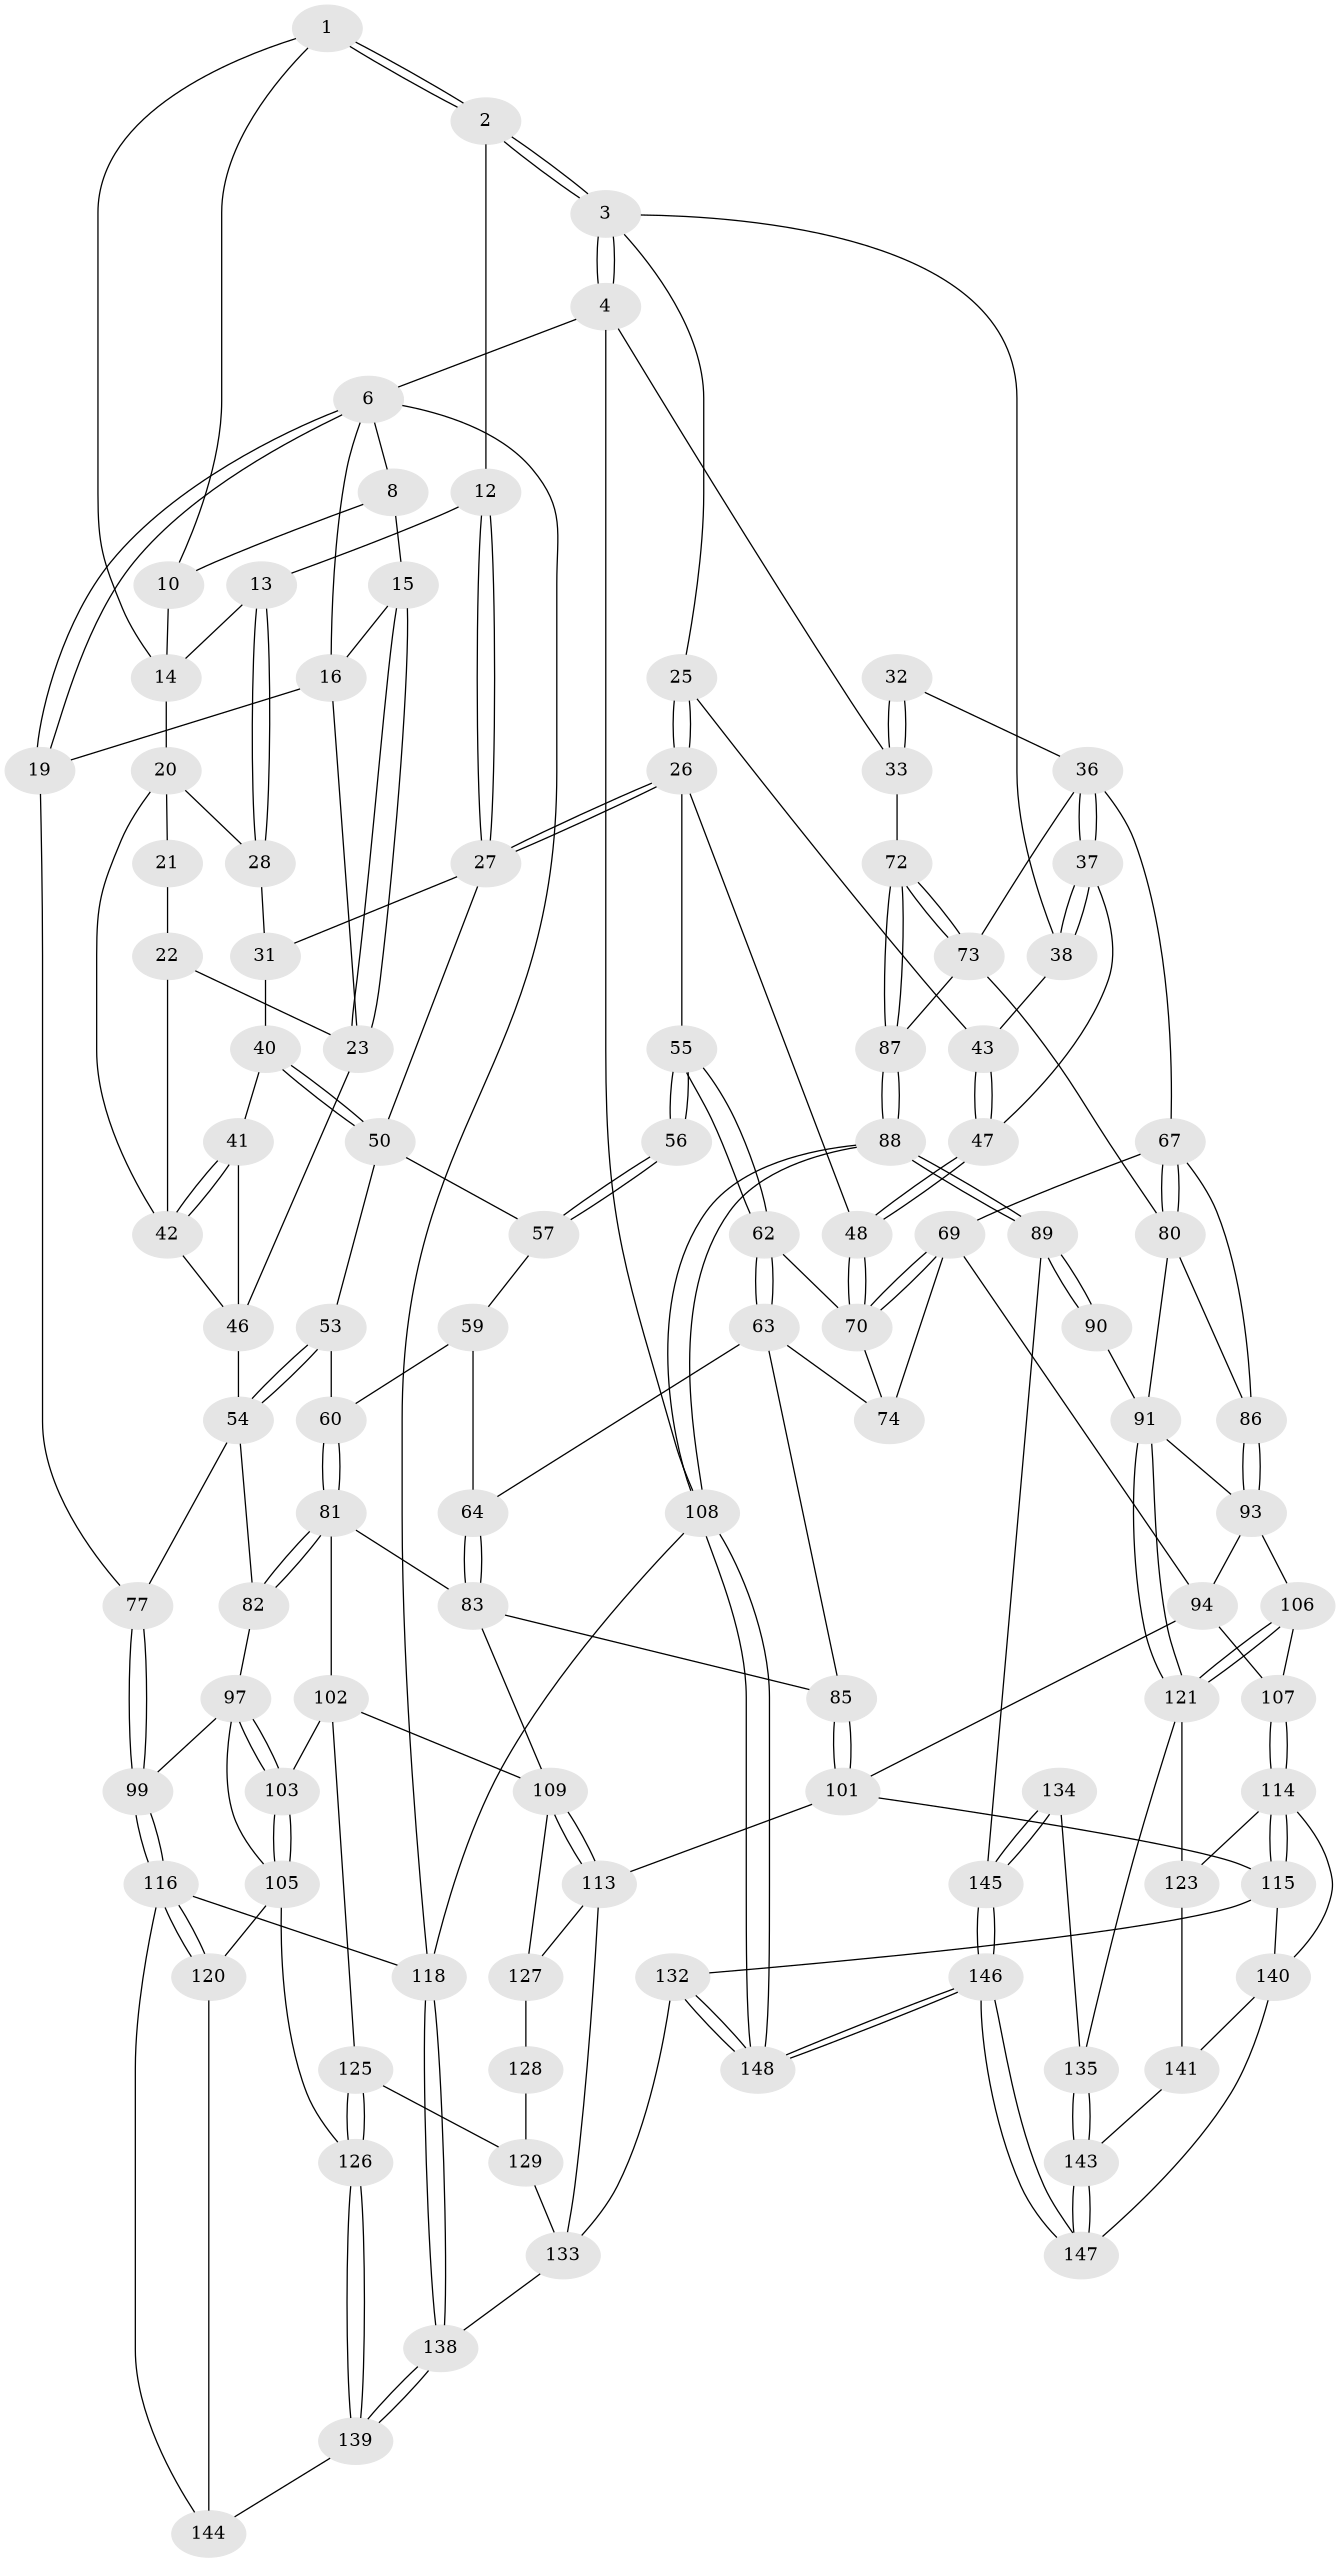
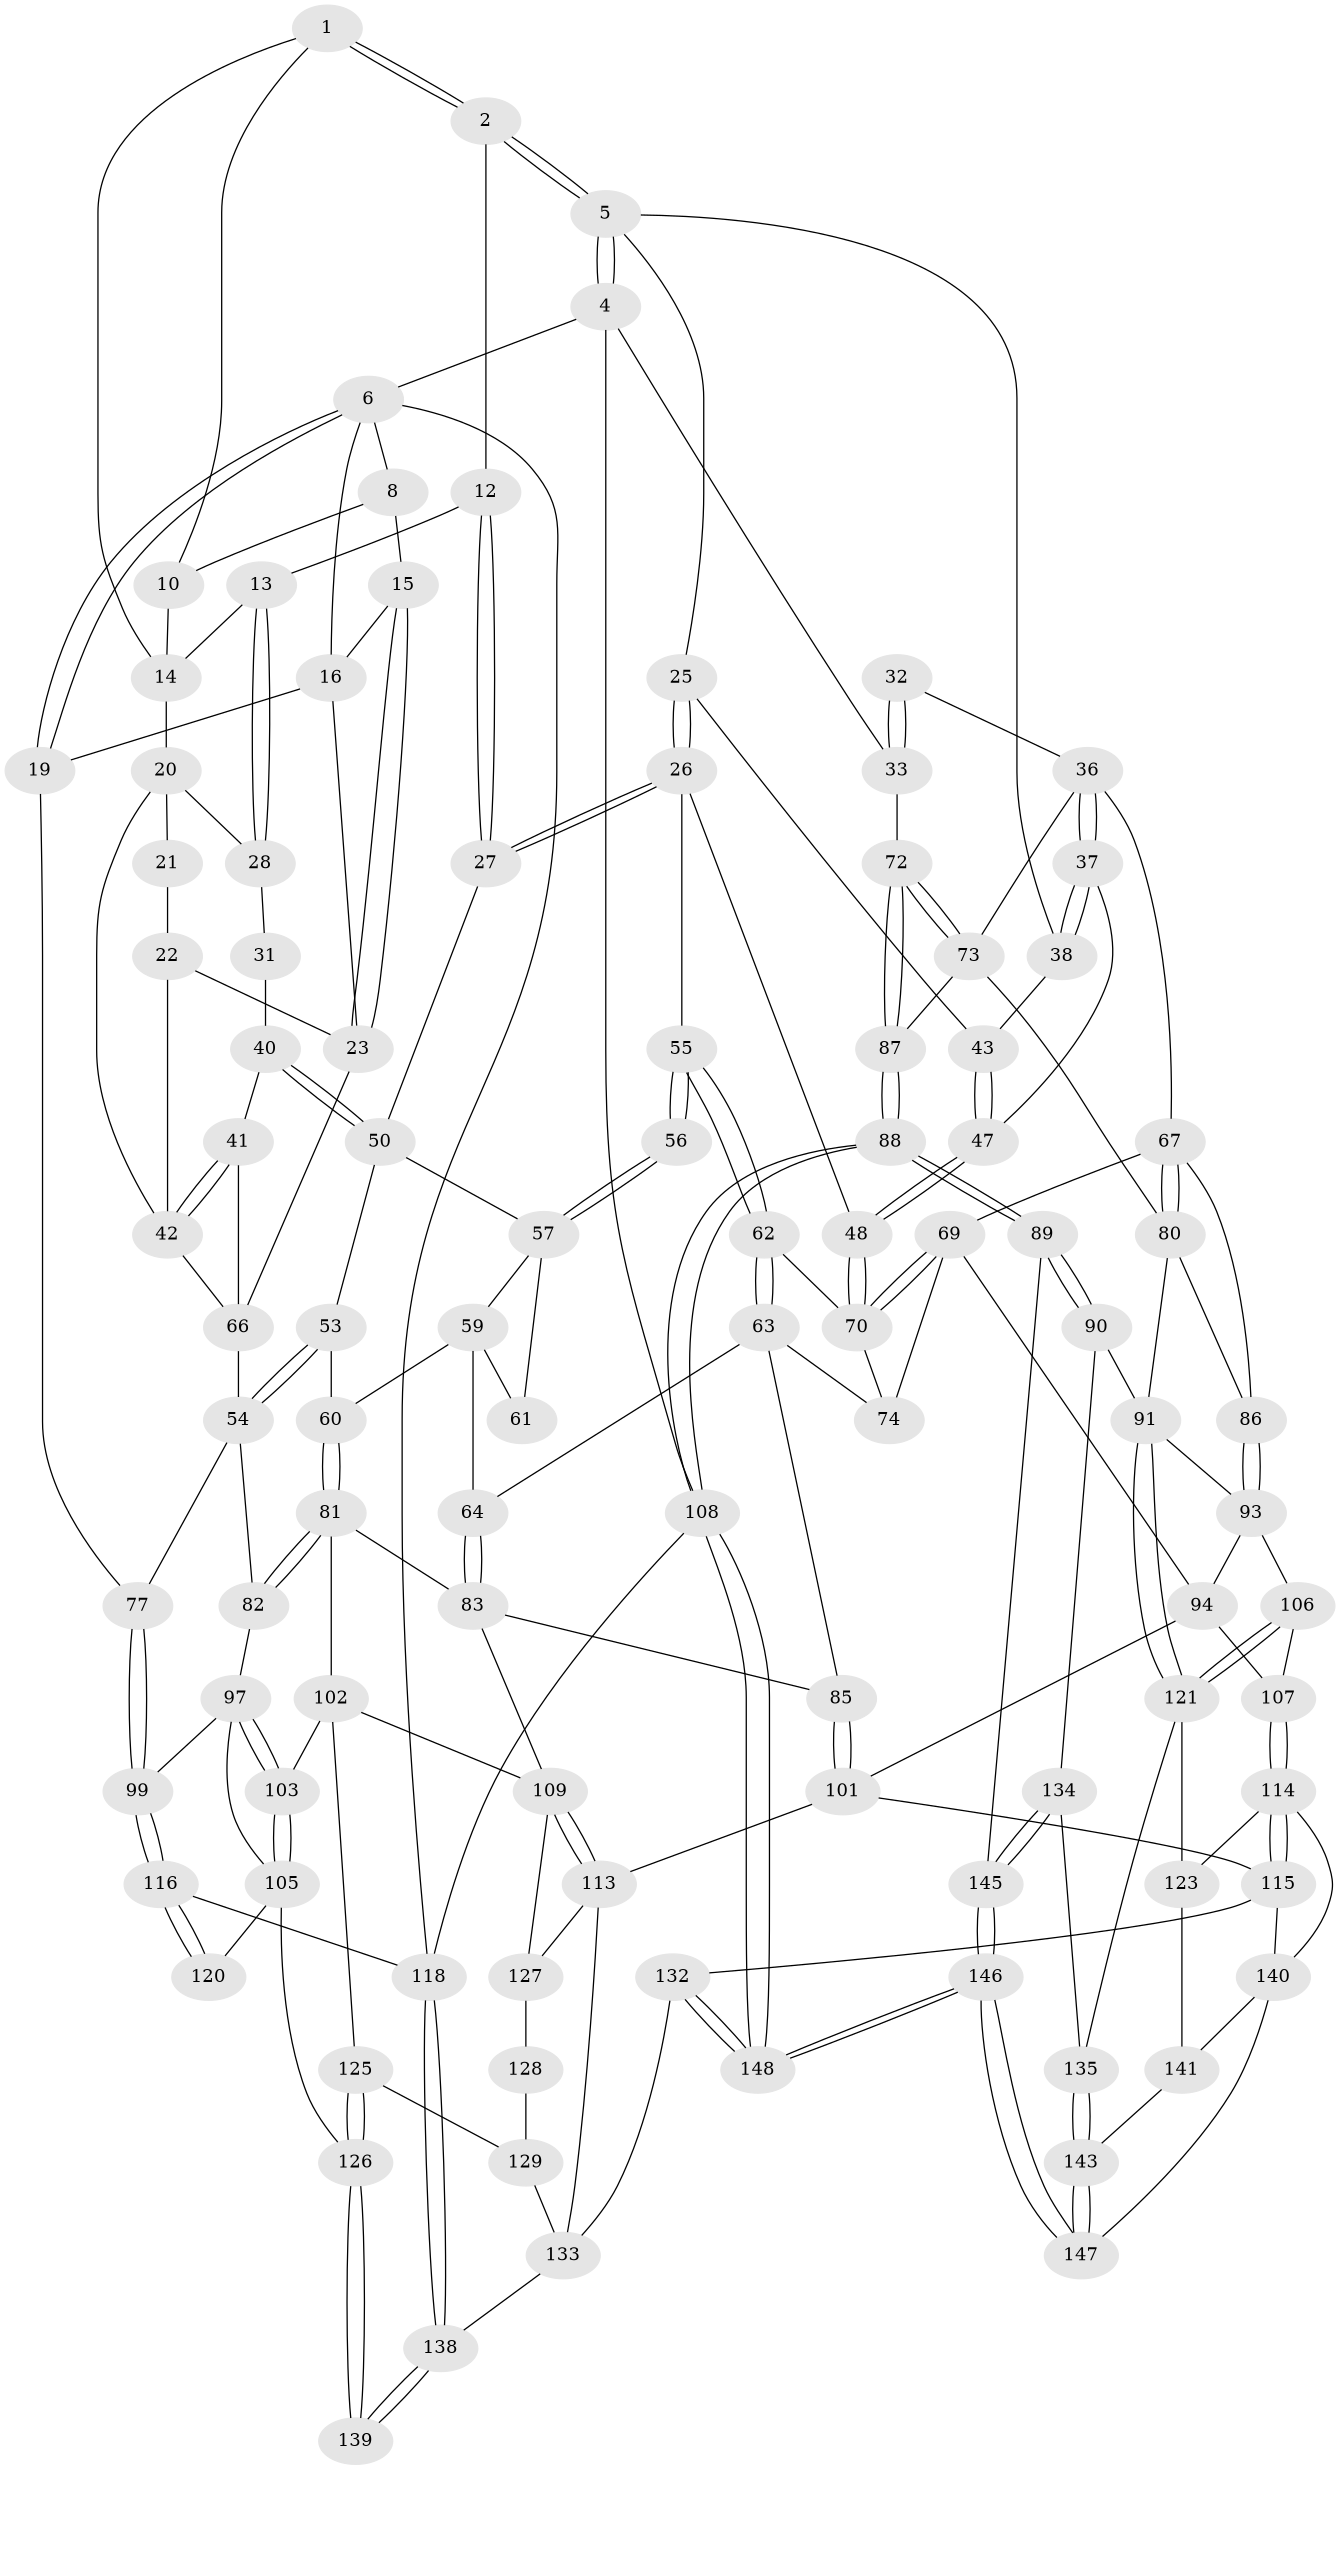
node "3": label "3" -> "5"
edge "27" -- "31": removed
node "46": label "46" -> "66"
node "61": added
edge "90" -- "134": added
node "144": removed
